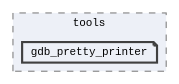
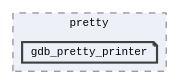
cluster "tools": label "tools" -> "pretty"
